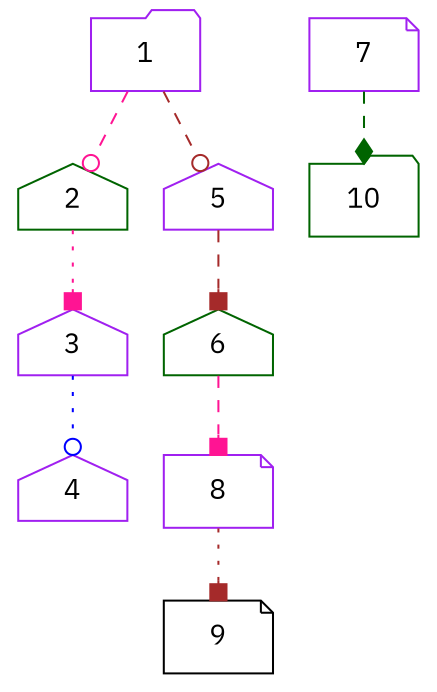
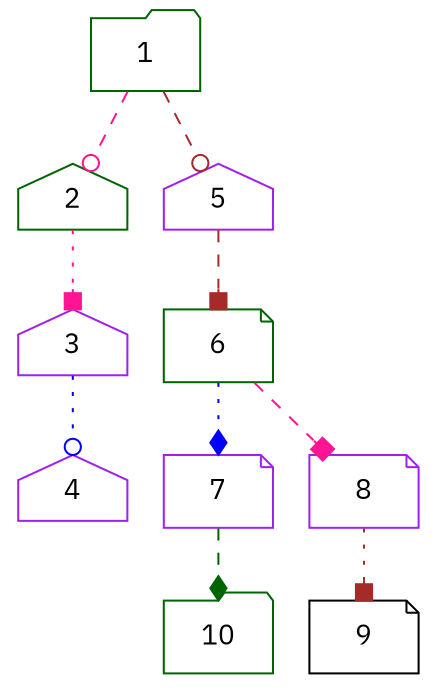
node "1": color purple -> darkgreen
node "6": shape house -> note
edge "6" -> "7": added
